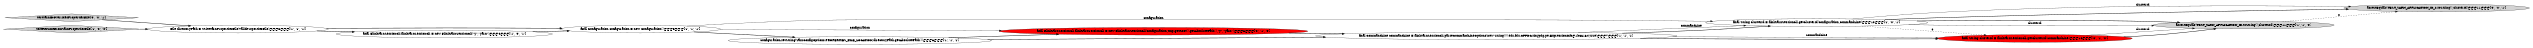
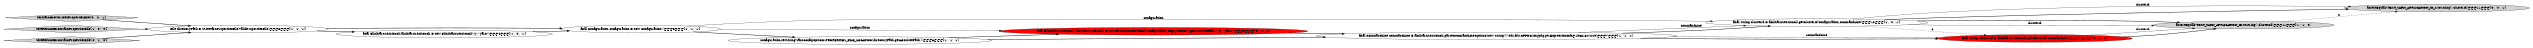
node "testResumeFromYarnPropertiesFile['0', '1', '0']": added
